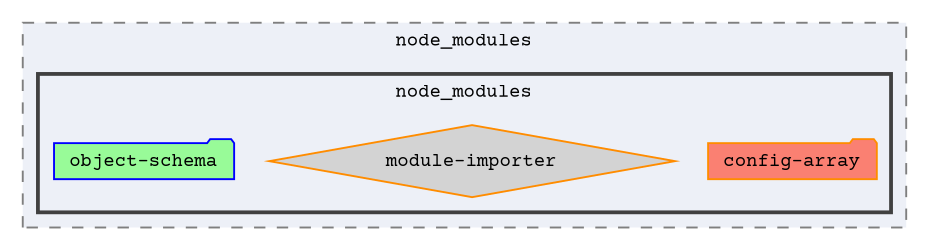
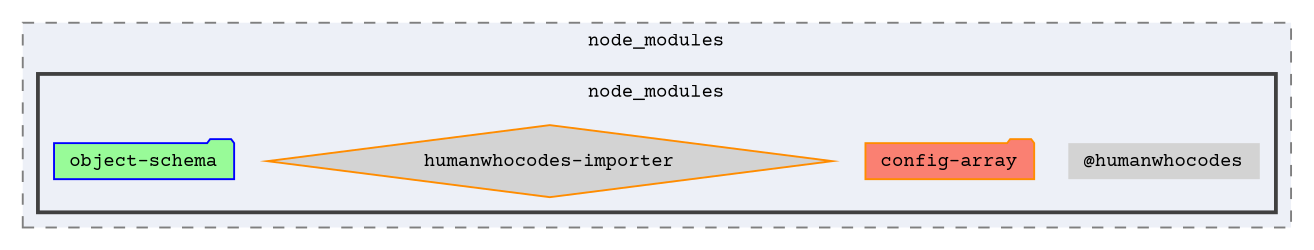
node "module-importer": label "module-importer" -> "humanwhocodes-importer"
node "@humanwhocodes": added
